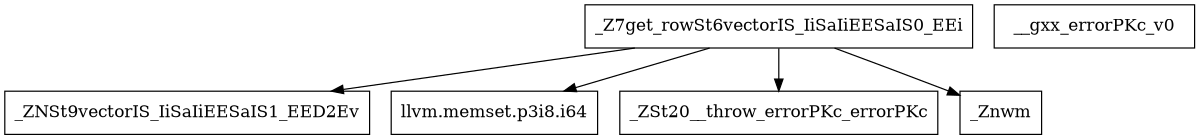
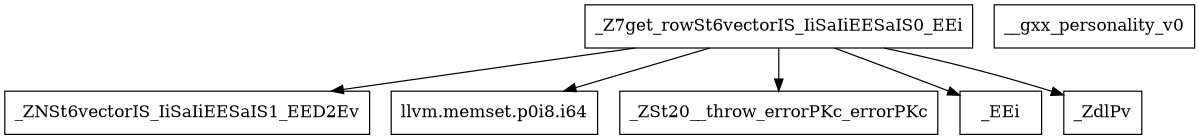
node "__gxx_errorPKc_v0": label "__gxx_errorPKc_v0" -> "__gxx_personality_v0"
node "_ZNSt9vectorIS_IiSaIiEESaIS1_EED2Ev": label "_ZNSt9vectorIS_IiSaIiEESaIS1_EED2Ev" -> "_ZNSt6vectorIS_IiSaIiEESaIS1_EED2Ev"
node "llvm.memset.p3i8.i64": label "llvm.memset.p3i8.i64" -> "llvm.memset.p0i8.i64"
node "_Znwm": label "_Znwm" -> "_EEi"
node "_ZdlPv": added
